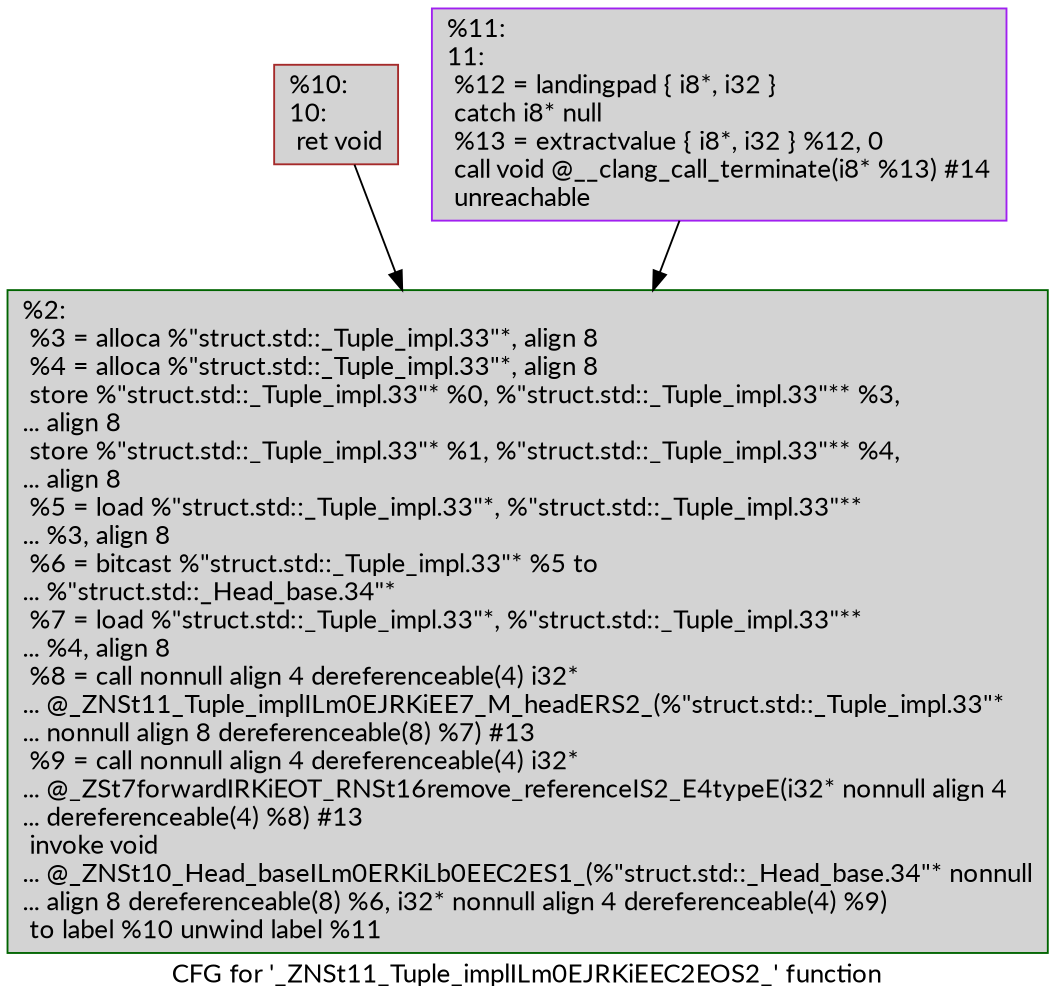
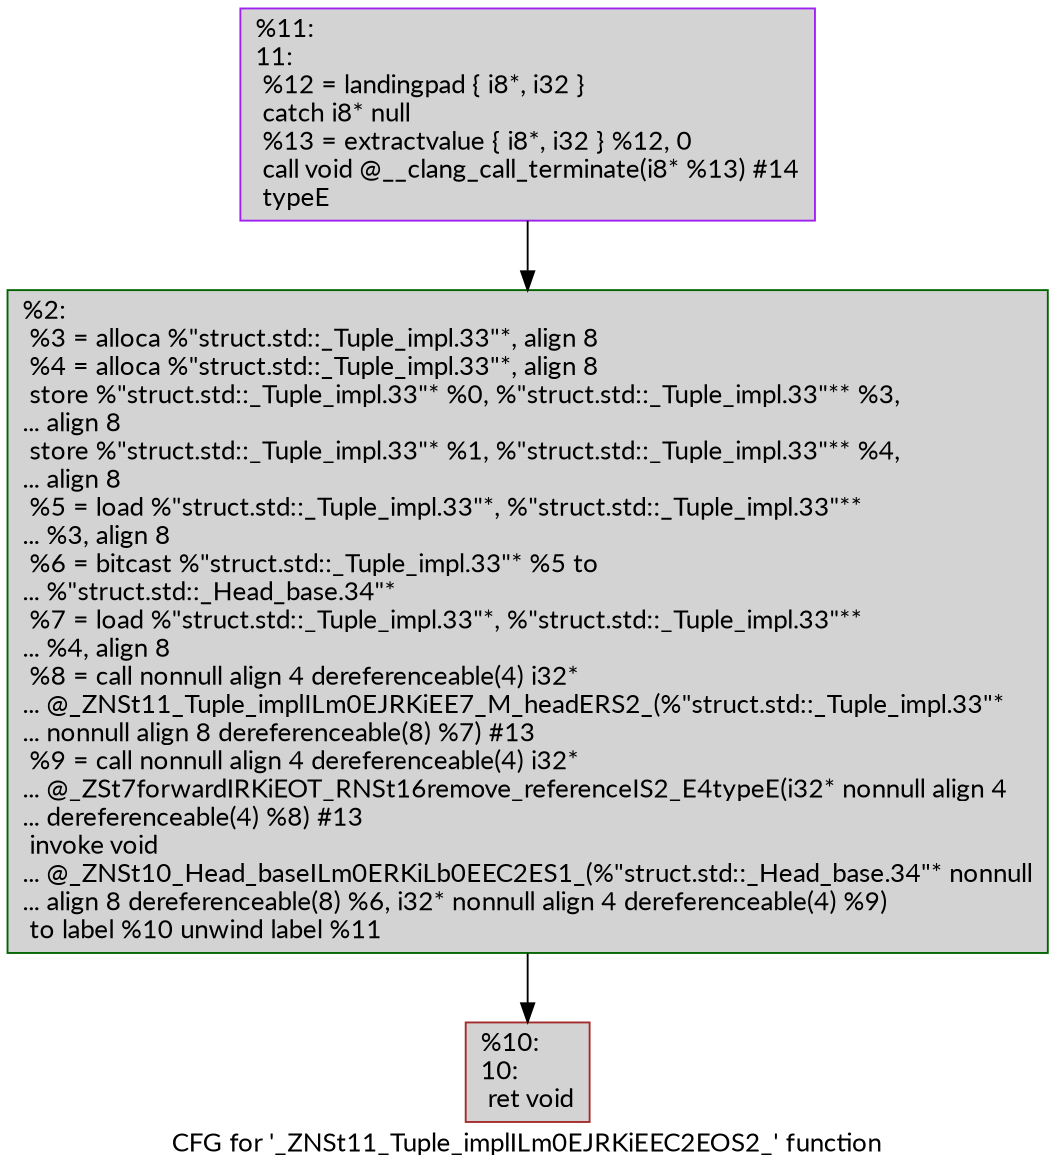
node "%11:": text "unreachable" -> "typeE"
edge "%10:" -> "%2:": reversed
